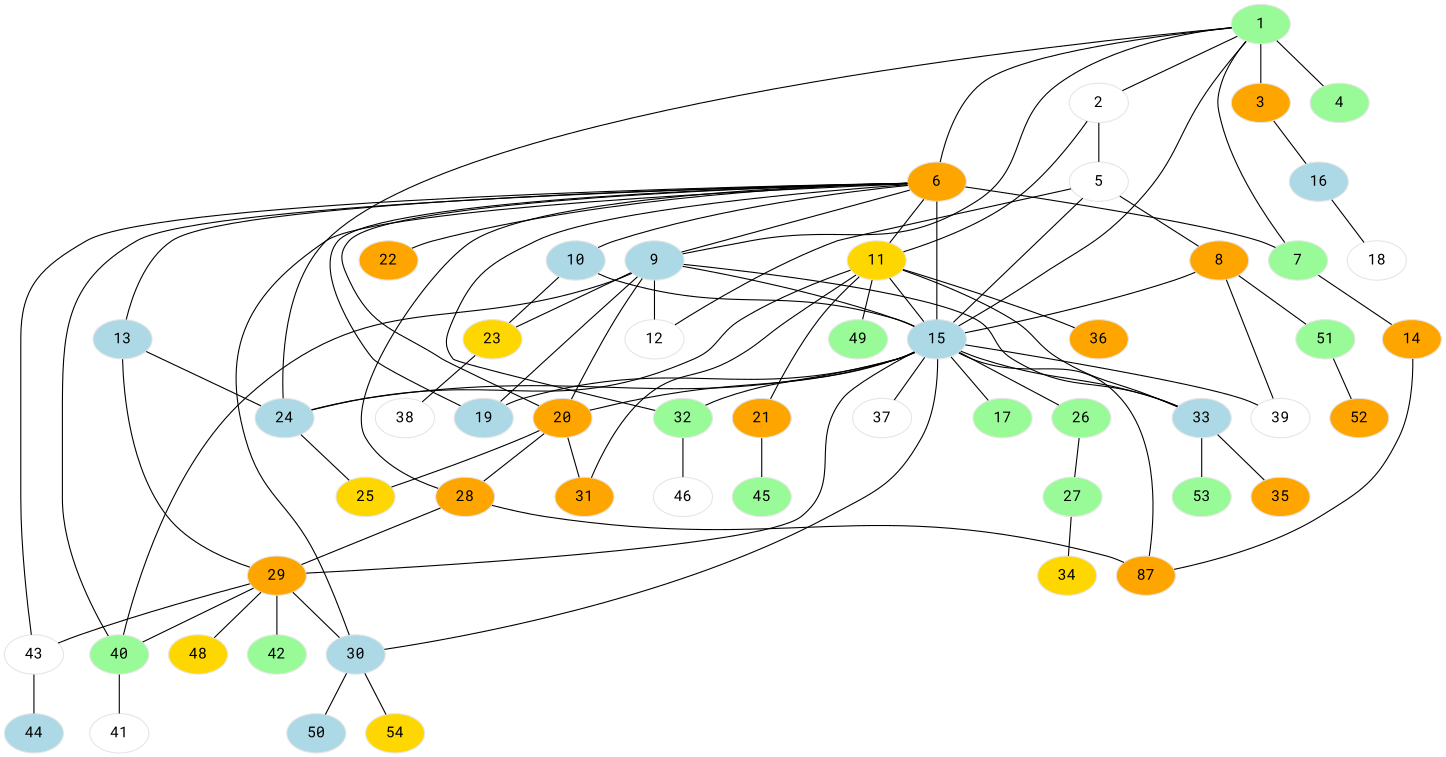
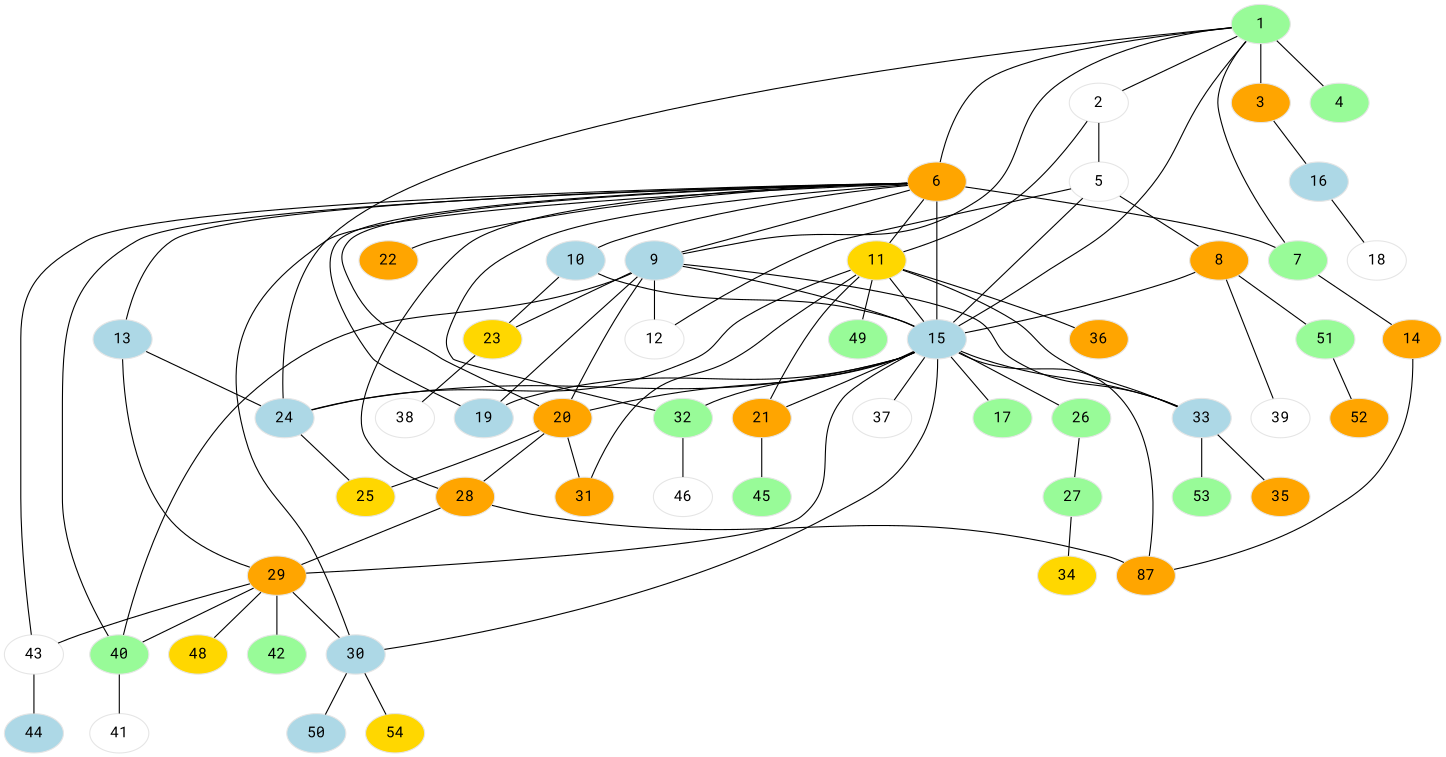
edge "15" -- "39": now "15" -- "21"
